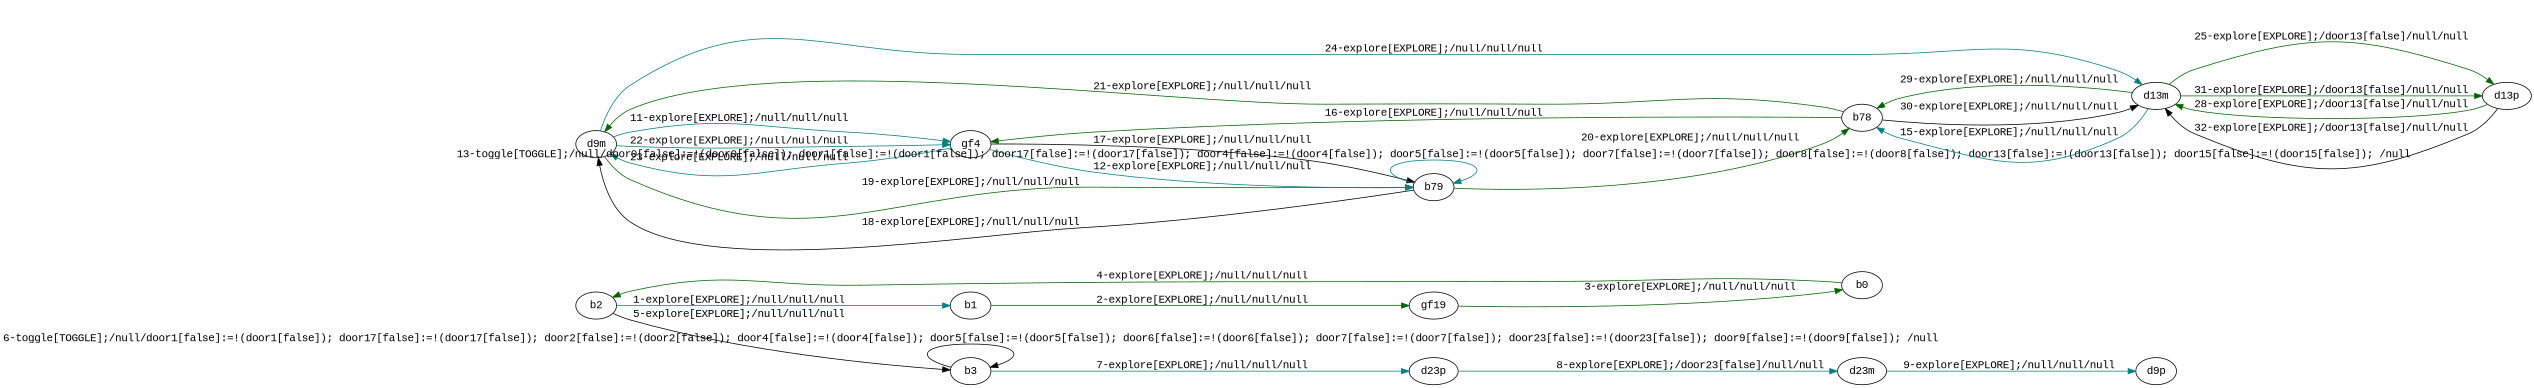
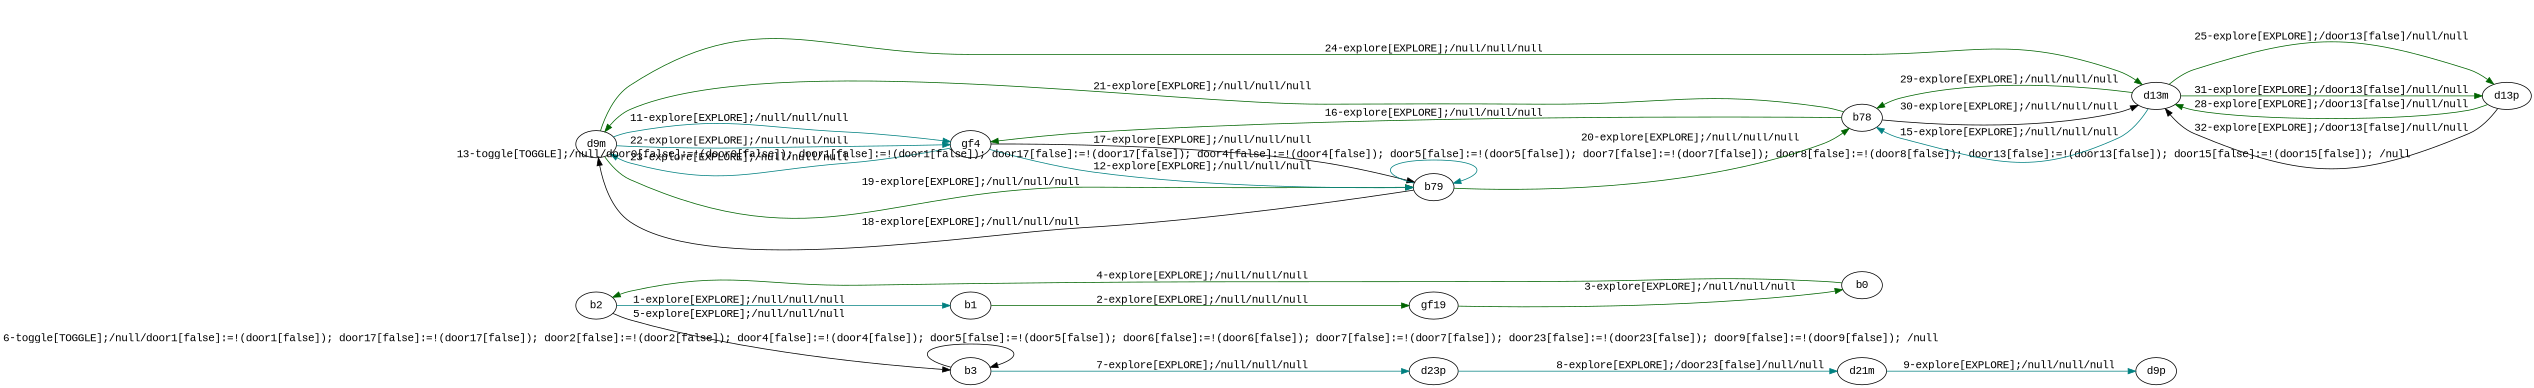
edge "d9m" -> "d13m": color teal -> darkgreen
node "d23m": label "d23m" -> "d21m"
